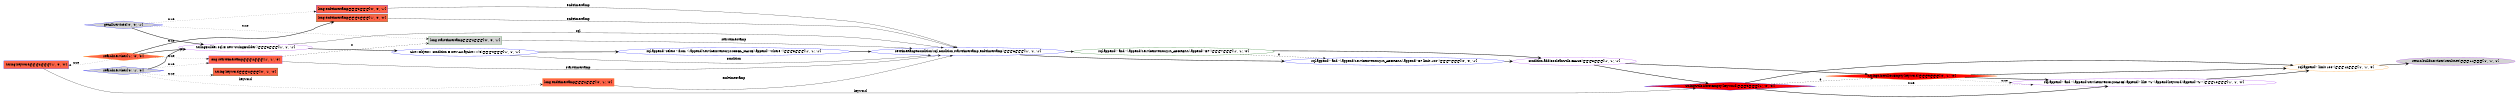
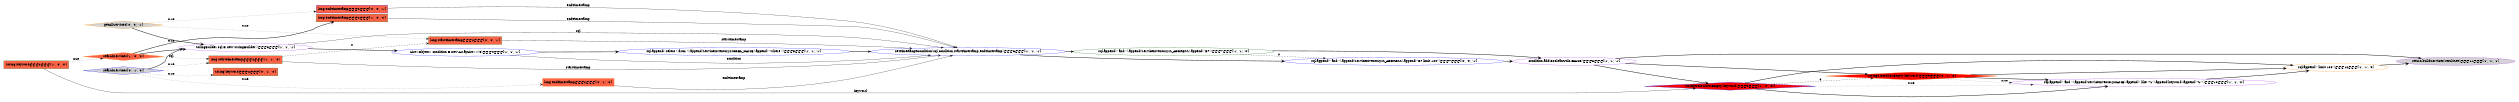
node "getAllServices['0', '0', '1']": color blue -> darkorange
node "long startTimestamp@@@2@@@['0', '0', '1']": fillcolor lightgray -> tomato
edge "condition.add(BooleanUtils.FALSE)@@@8@@@['1', '1', '1']" -> "return buildServices(resultSet)@@@11@@@['1', '1', '1']": added
edge "searchServices['1', '0', '0']" -> "long startTimestamp@@@2@@@['1', '1', '0']": label "true" -> "sql"
node "long startTimestamp@@@2@@@['1', '1', '0']": color purple -> darkgreen
edge "searchServices['1', '0', '0']" -> "String keyword@@@2@@@['1', '0', '0']": reversed
node "String keyword@@@2@@@['1', '0', '0']": color blue -> darkgreen
edge "searchServices['0', '1', '0']" -> "long endTimestamp@@@2@@@['0', '1', '0']": label "keyword" -> "true"
